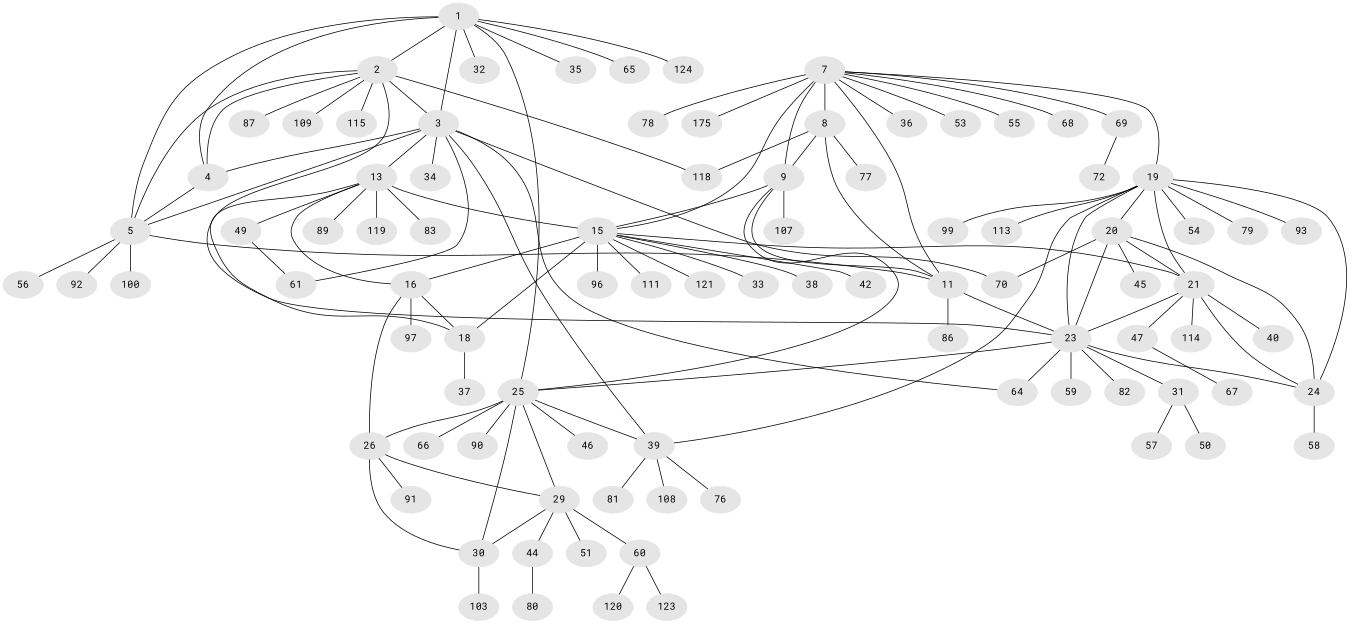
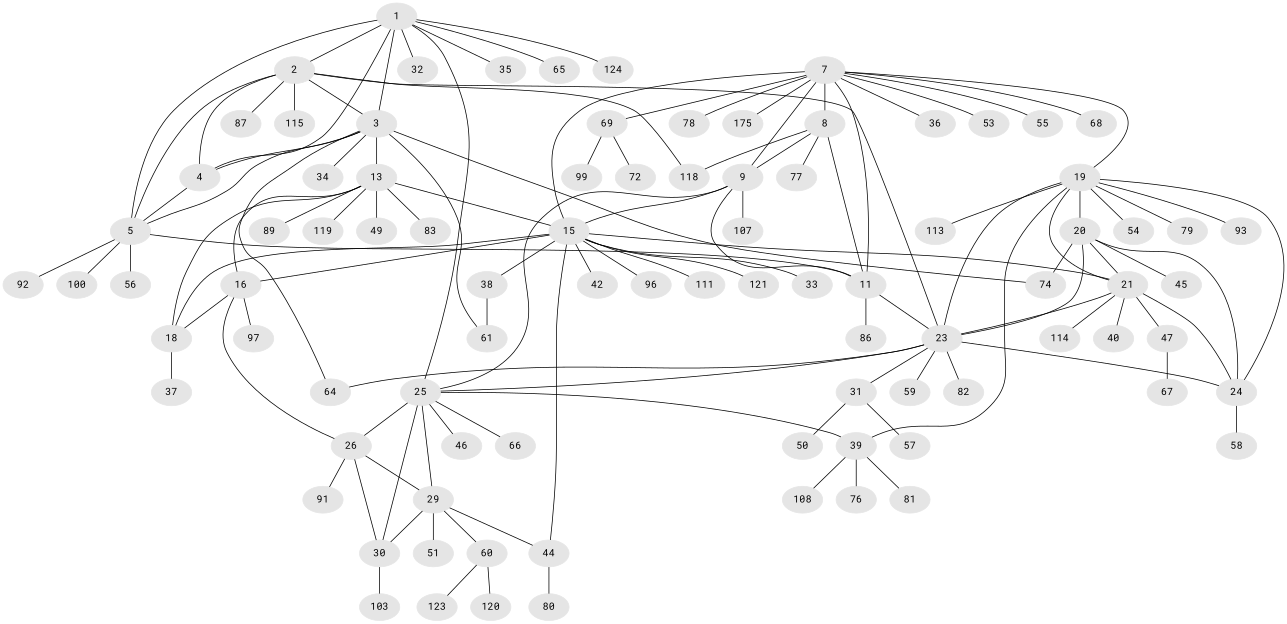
node "109": removed
edge "19" -- "99": now "69" -- "99"
edge "49" -- "61": now "38" -- "61"
node "70": label "70" -> "74"
edge "3" -- "39": removed
edge "15" -- "44": added
node "90": removed
